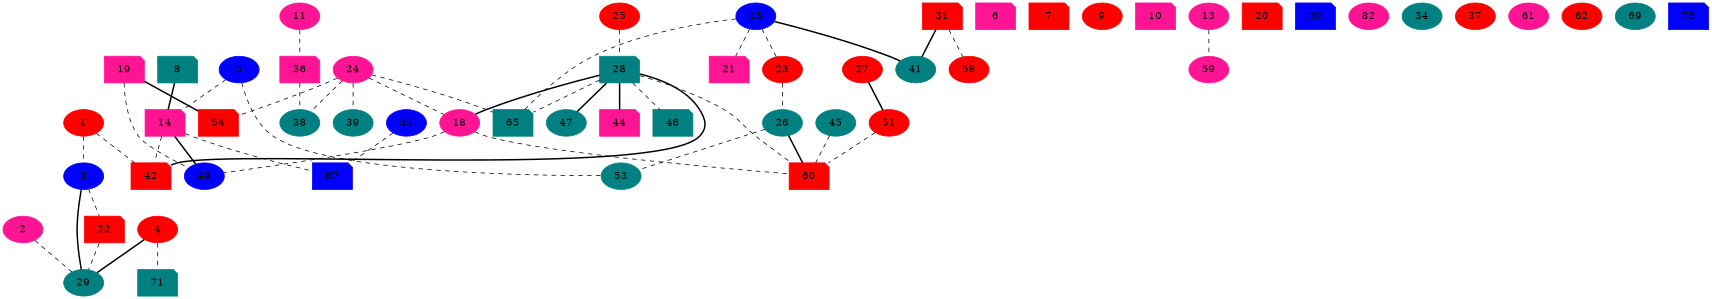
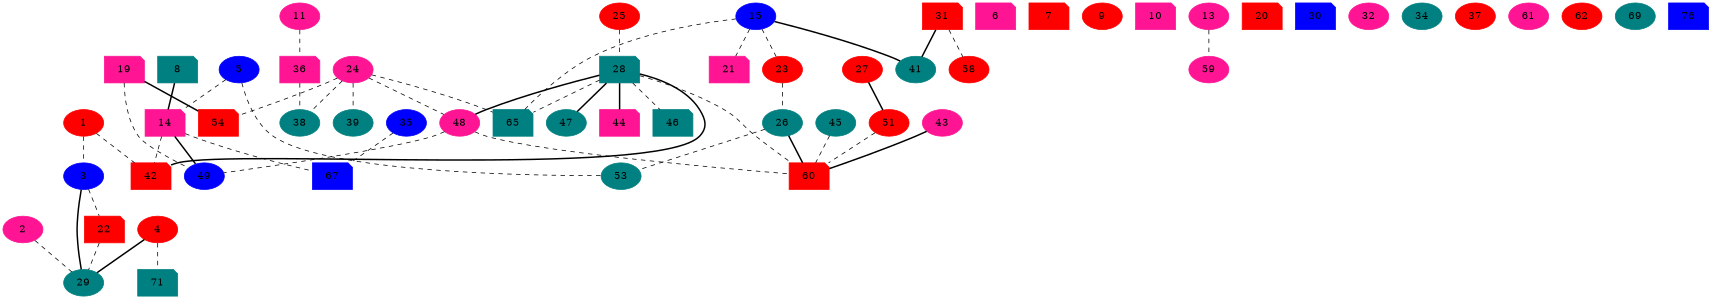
node "82": label "82" -> "32"
node "18": label "18" -> "48"
node "43": added
